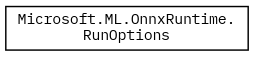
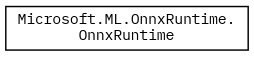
node "Microsoft.ML.OnnxRuntime. RunOptions": label "Microsoft.ML.OnnxRuntime. RunOptions" -> "Microsoft.ML.OnnxRuntime. OnnxRuntime"
